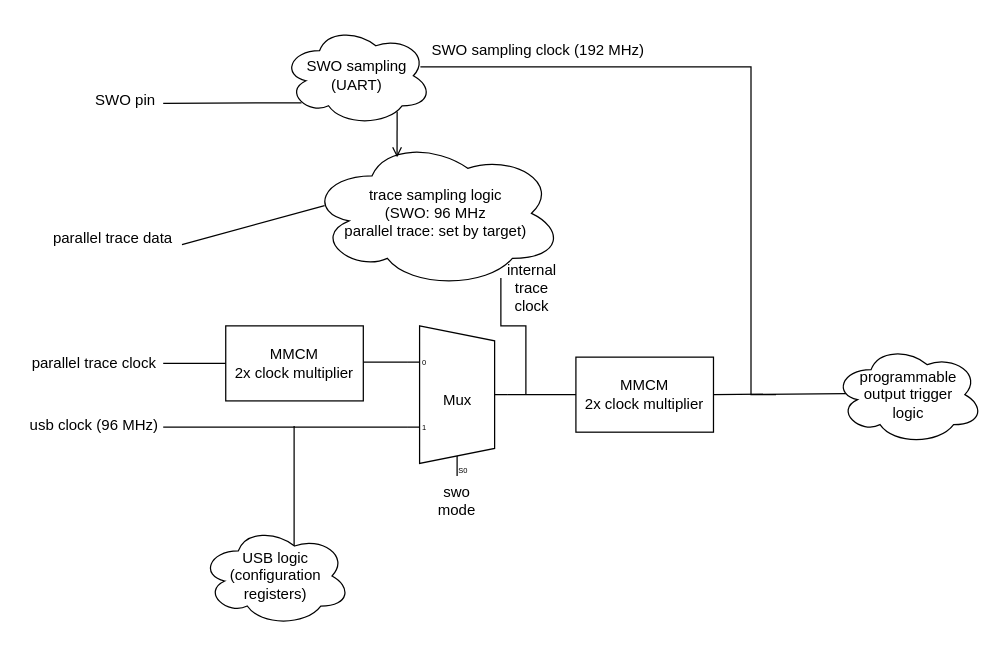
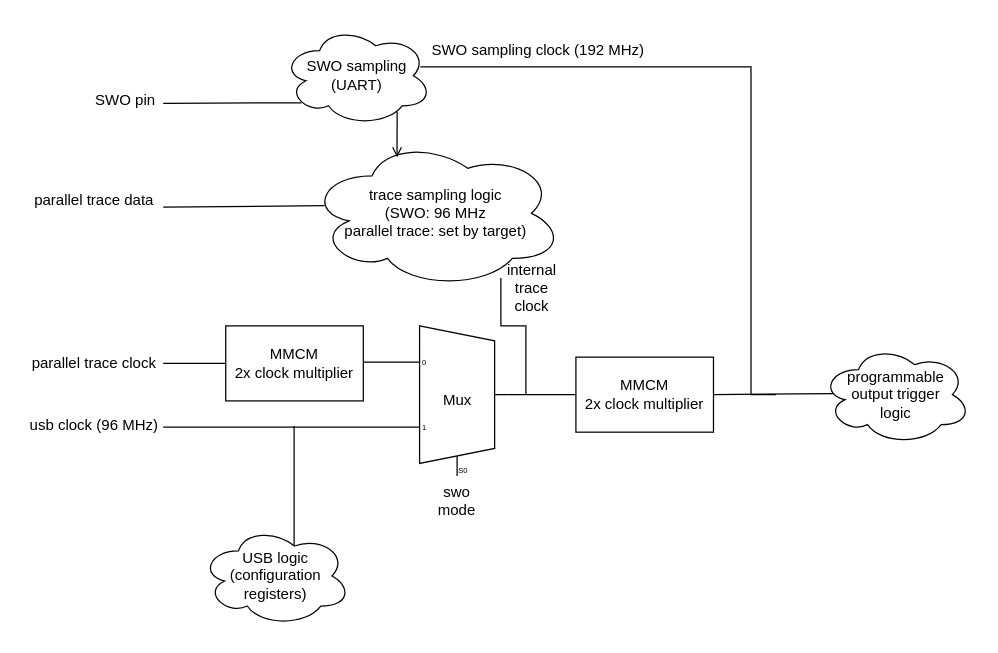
node "parallel trace data": moved (113, 238) -> (94, 201)
node "programmable output trigger logic": moved (908, 394) -> (896, 394)
